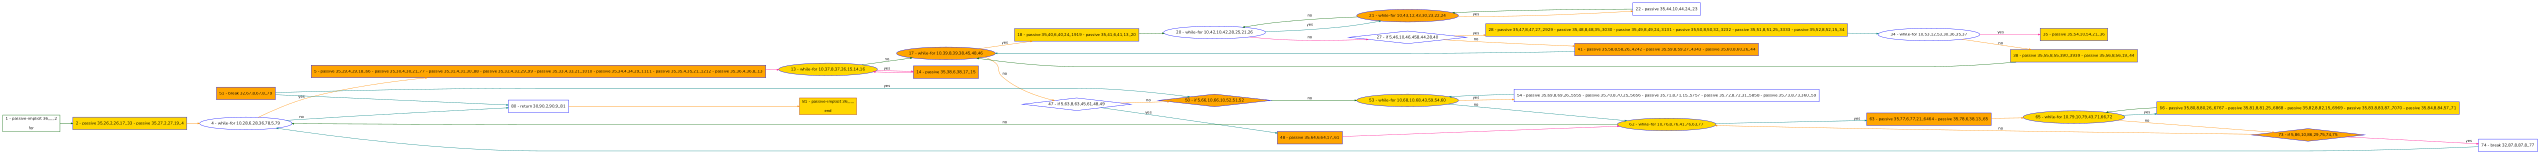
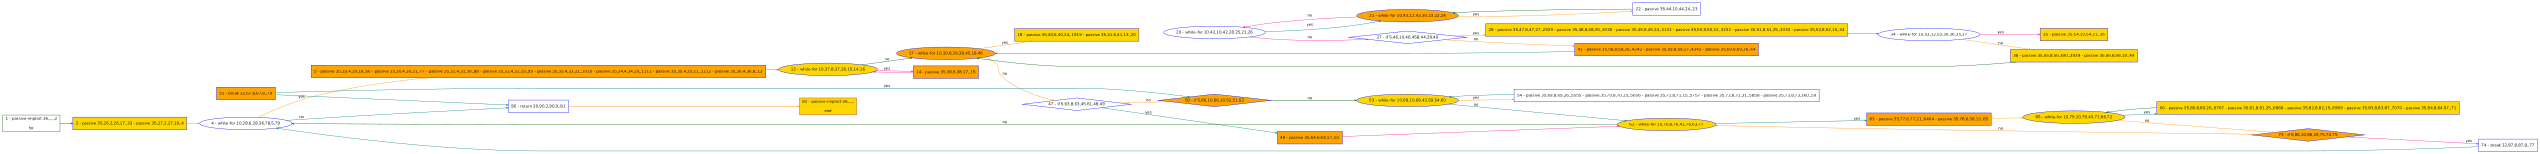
edge "21 - while-for 10,43,12,43,30,23,22,24" -> "20 - while-for 10,42,10,42,28,25,21,26": color darkgreen -> deeppink
edge "18 - passive 35,40,6,40,24,,1919 - passive 35,41,6,41,13,,20" -> "20 - while-for 10,42,10,42,28,25,21,26": removed
node "17 - while-for 10,39,8,39,38,45,48,46": label "17 - while-for 10,39,8,39,38,45,48,46" -> "17 - while-for 10,39,8,39,38,45,18,46"
